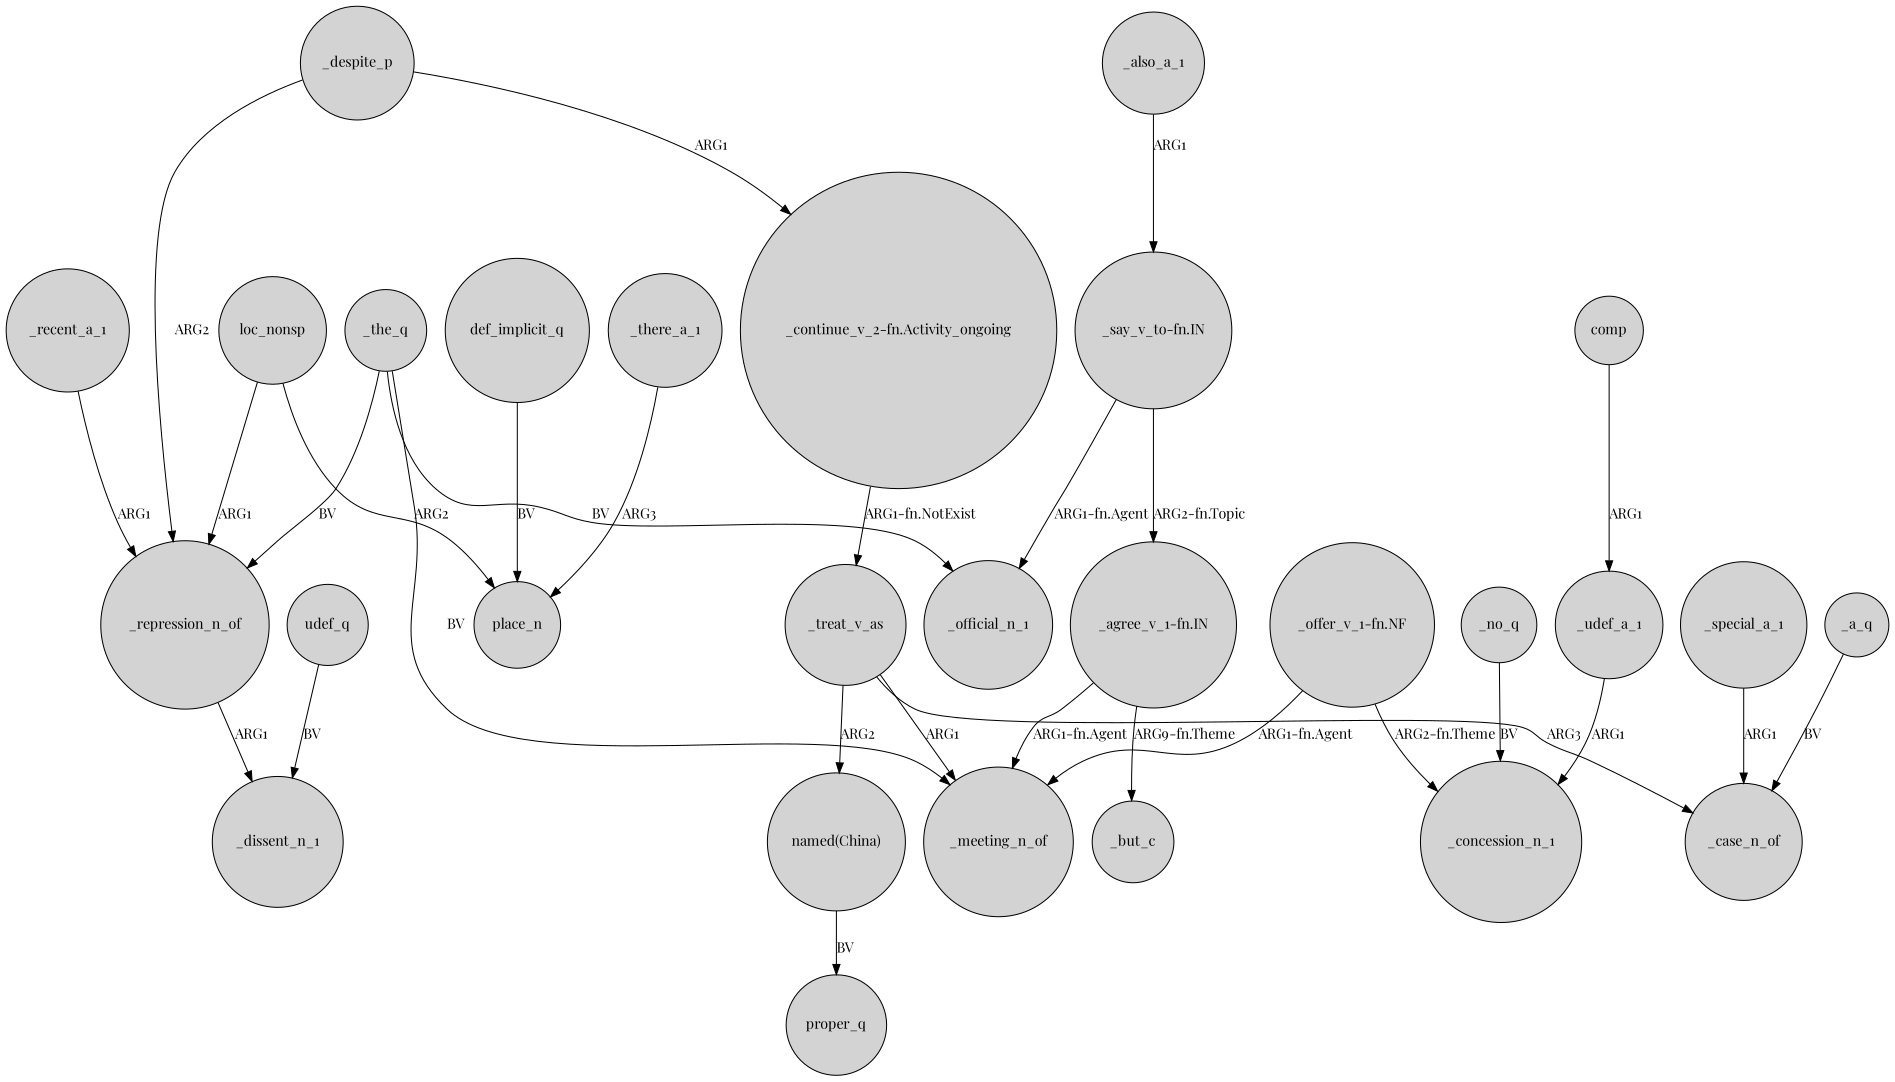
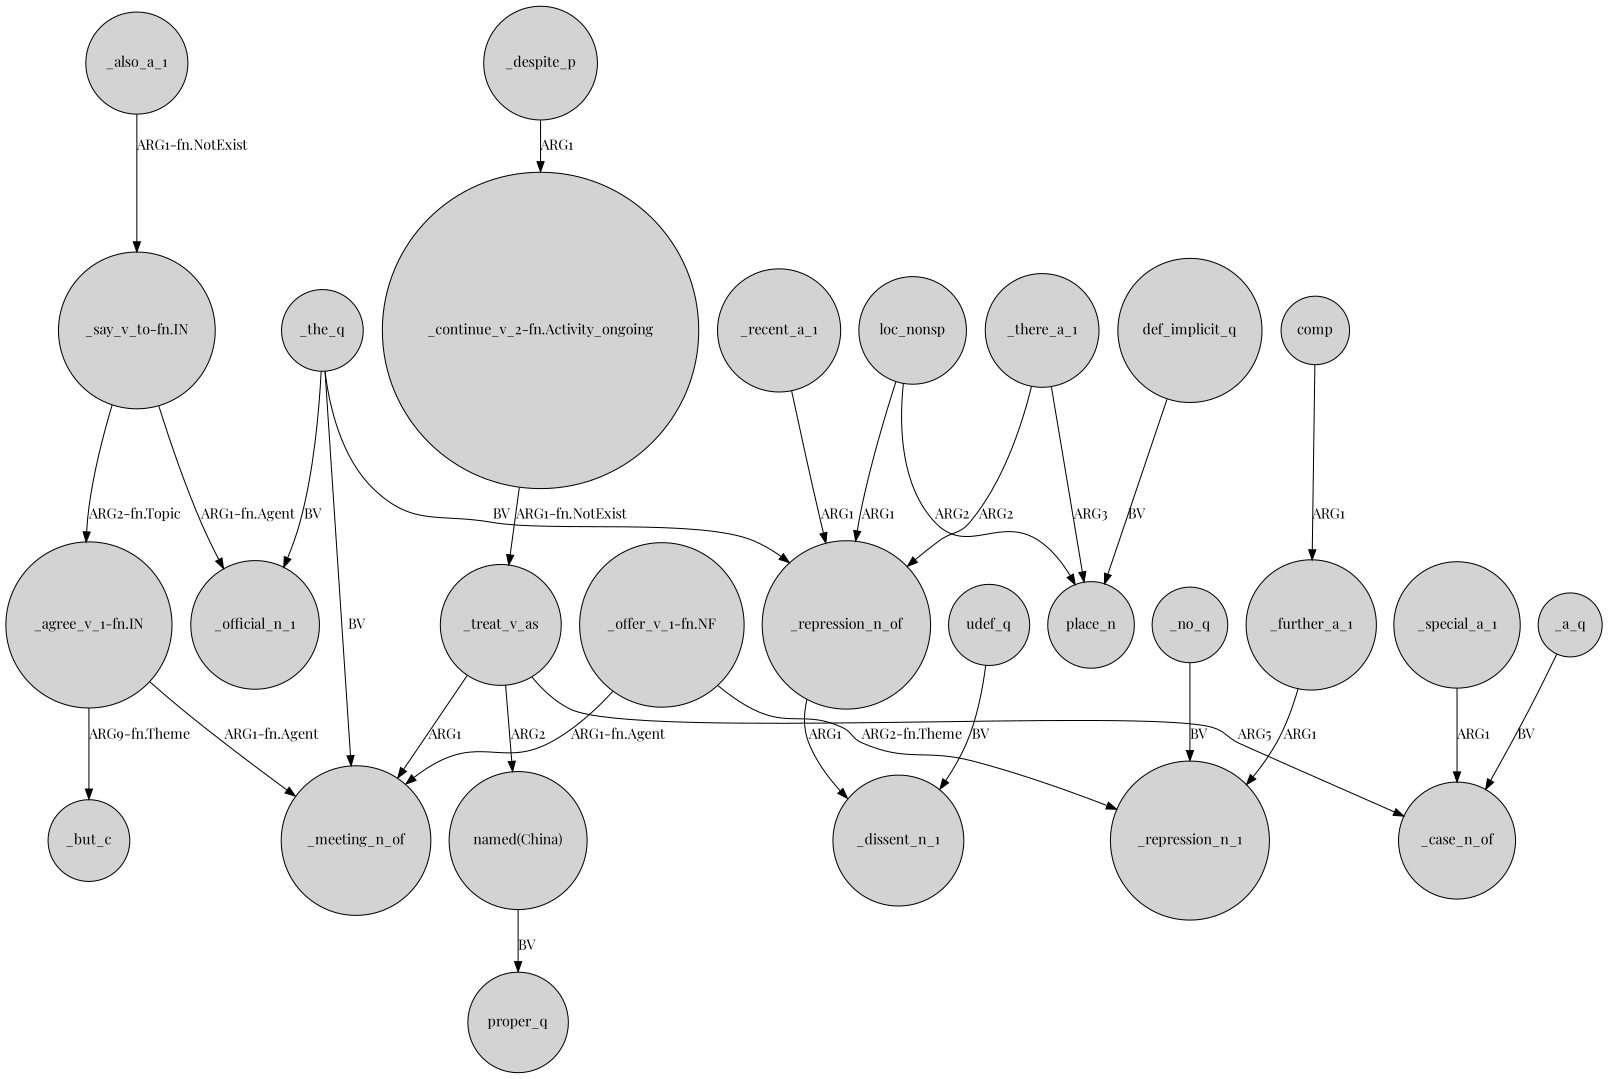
edge "_also_a_1" -> "_say_v_to-fn.IN": label "ARG1" -> "ARG1-fn.NotExist"
edge "_despite_p" -> "_repression_n_of": now "_there_a_1" -> "_repression_n_of"
node "_udef_a_1": label "_udef_a_1" -> "_further_a_1"
edge "_treat_v_as" -> "_case_n_of": label "ARG3" -> "ARG5"
node "_concession_n_1": label "_concession_n_1" -> "_repression_n_1"
